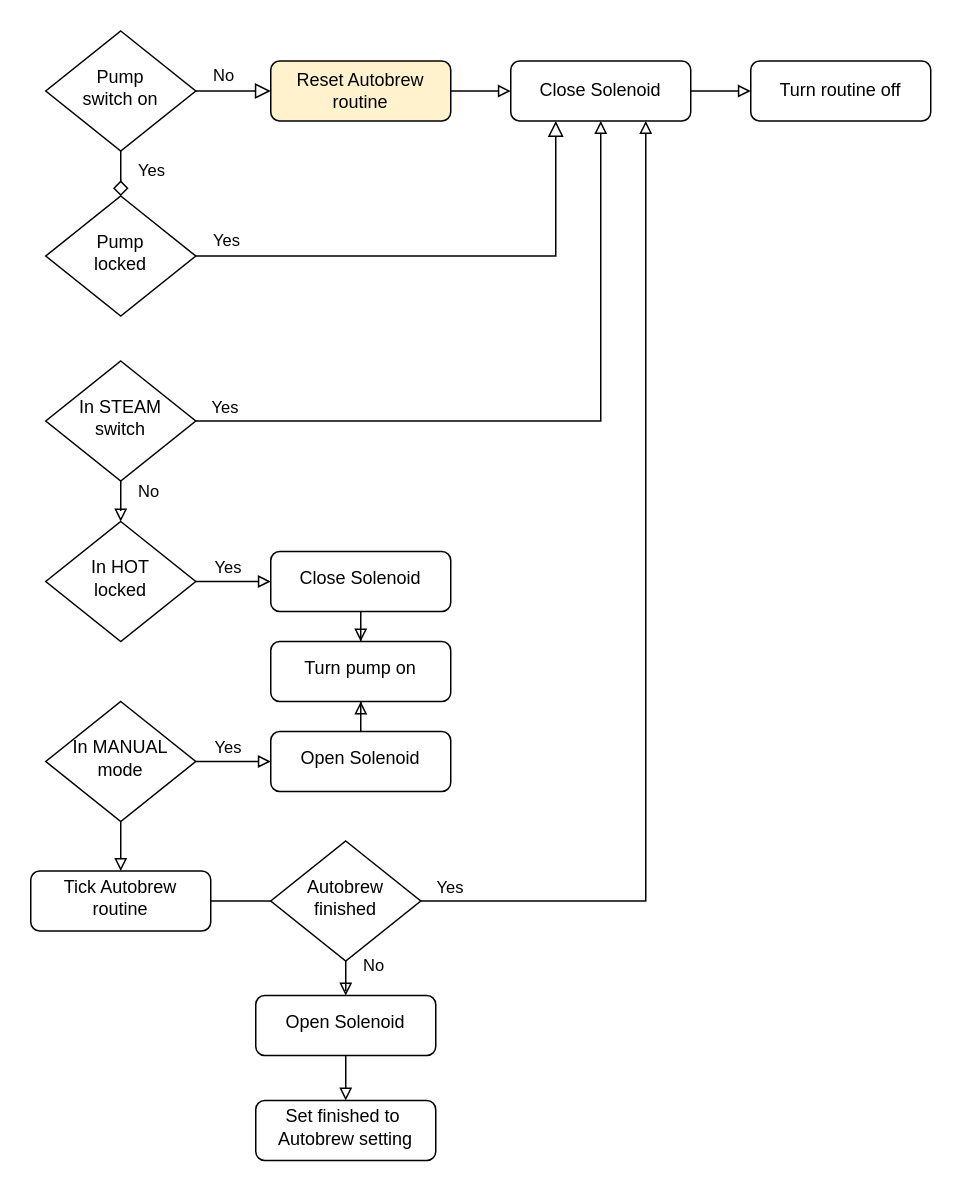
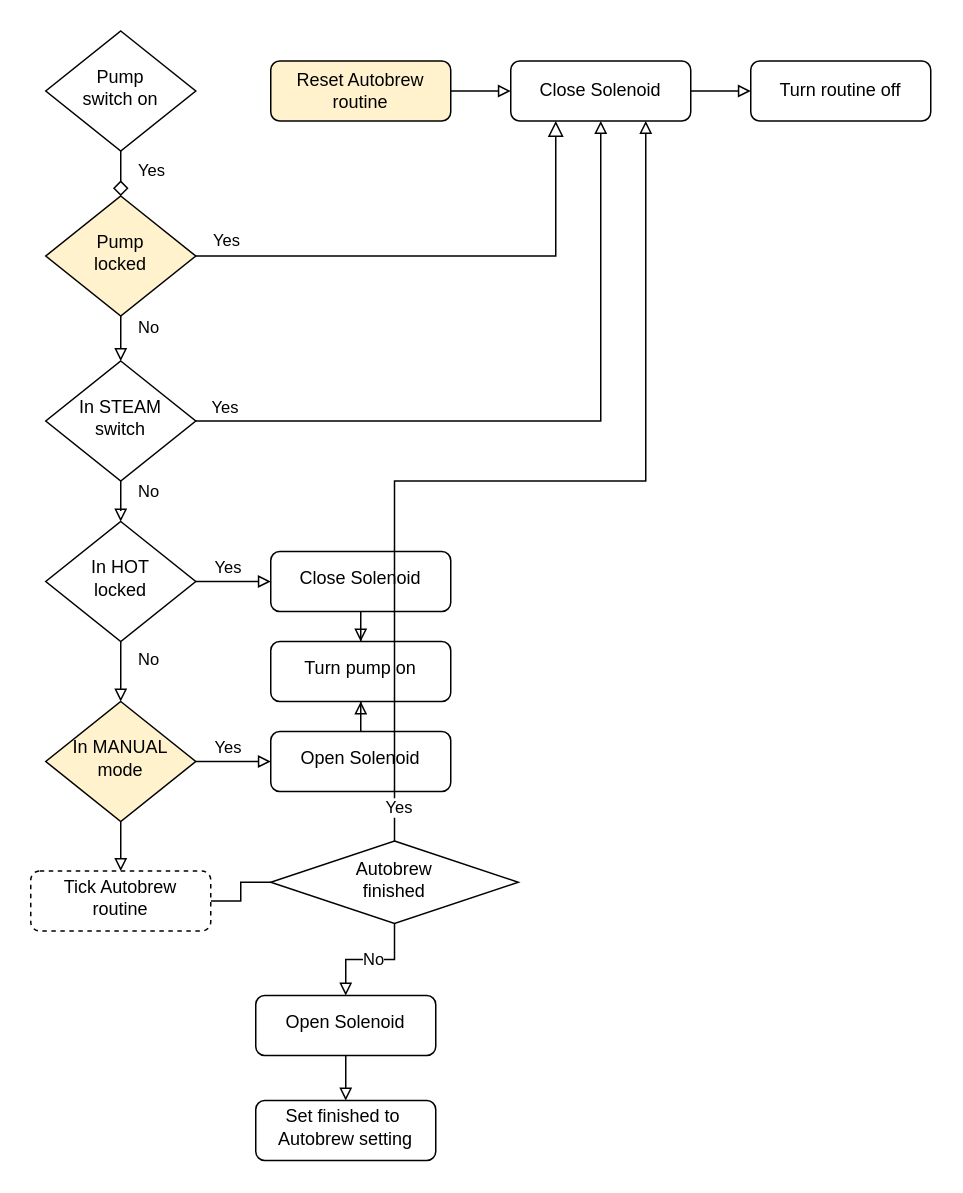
edge "Pump switch on" -> "Reset Autobrew routine": removed, label "No"
node "Pump locked": fillcolor #ffffff -> #fff2cc
edge "Pump locked" -> "In STEAM switch": added, label "No"
edge "In HOT locked" -> "In MANUAL mode": added, label "No"
node "In MANUAL mode": fillcolor #ffffff -> #fff2cc
node "Tick Autobrew routine": style solid -> dashed
node "Autobrew finished": size 150x120 -> 248x83
